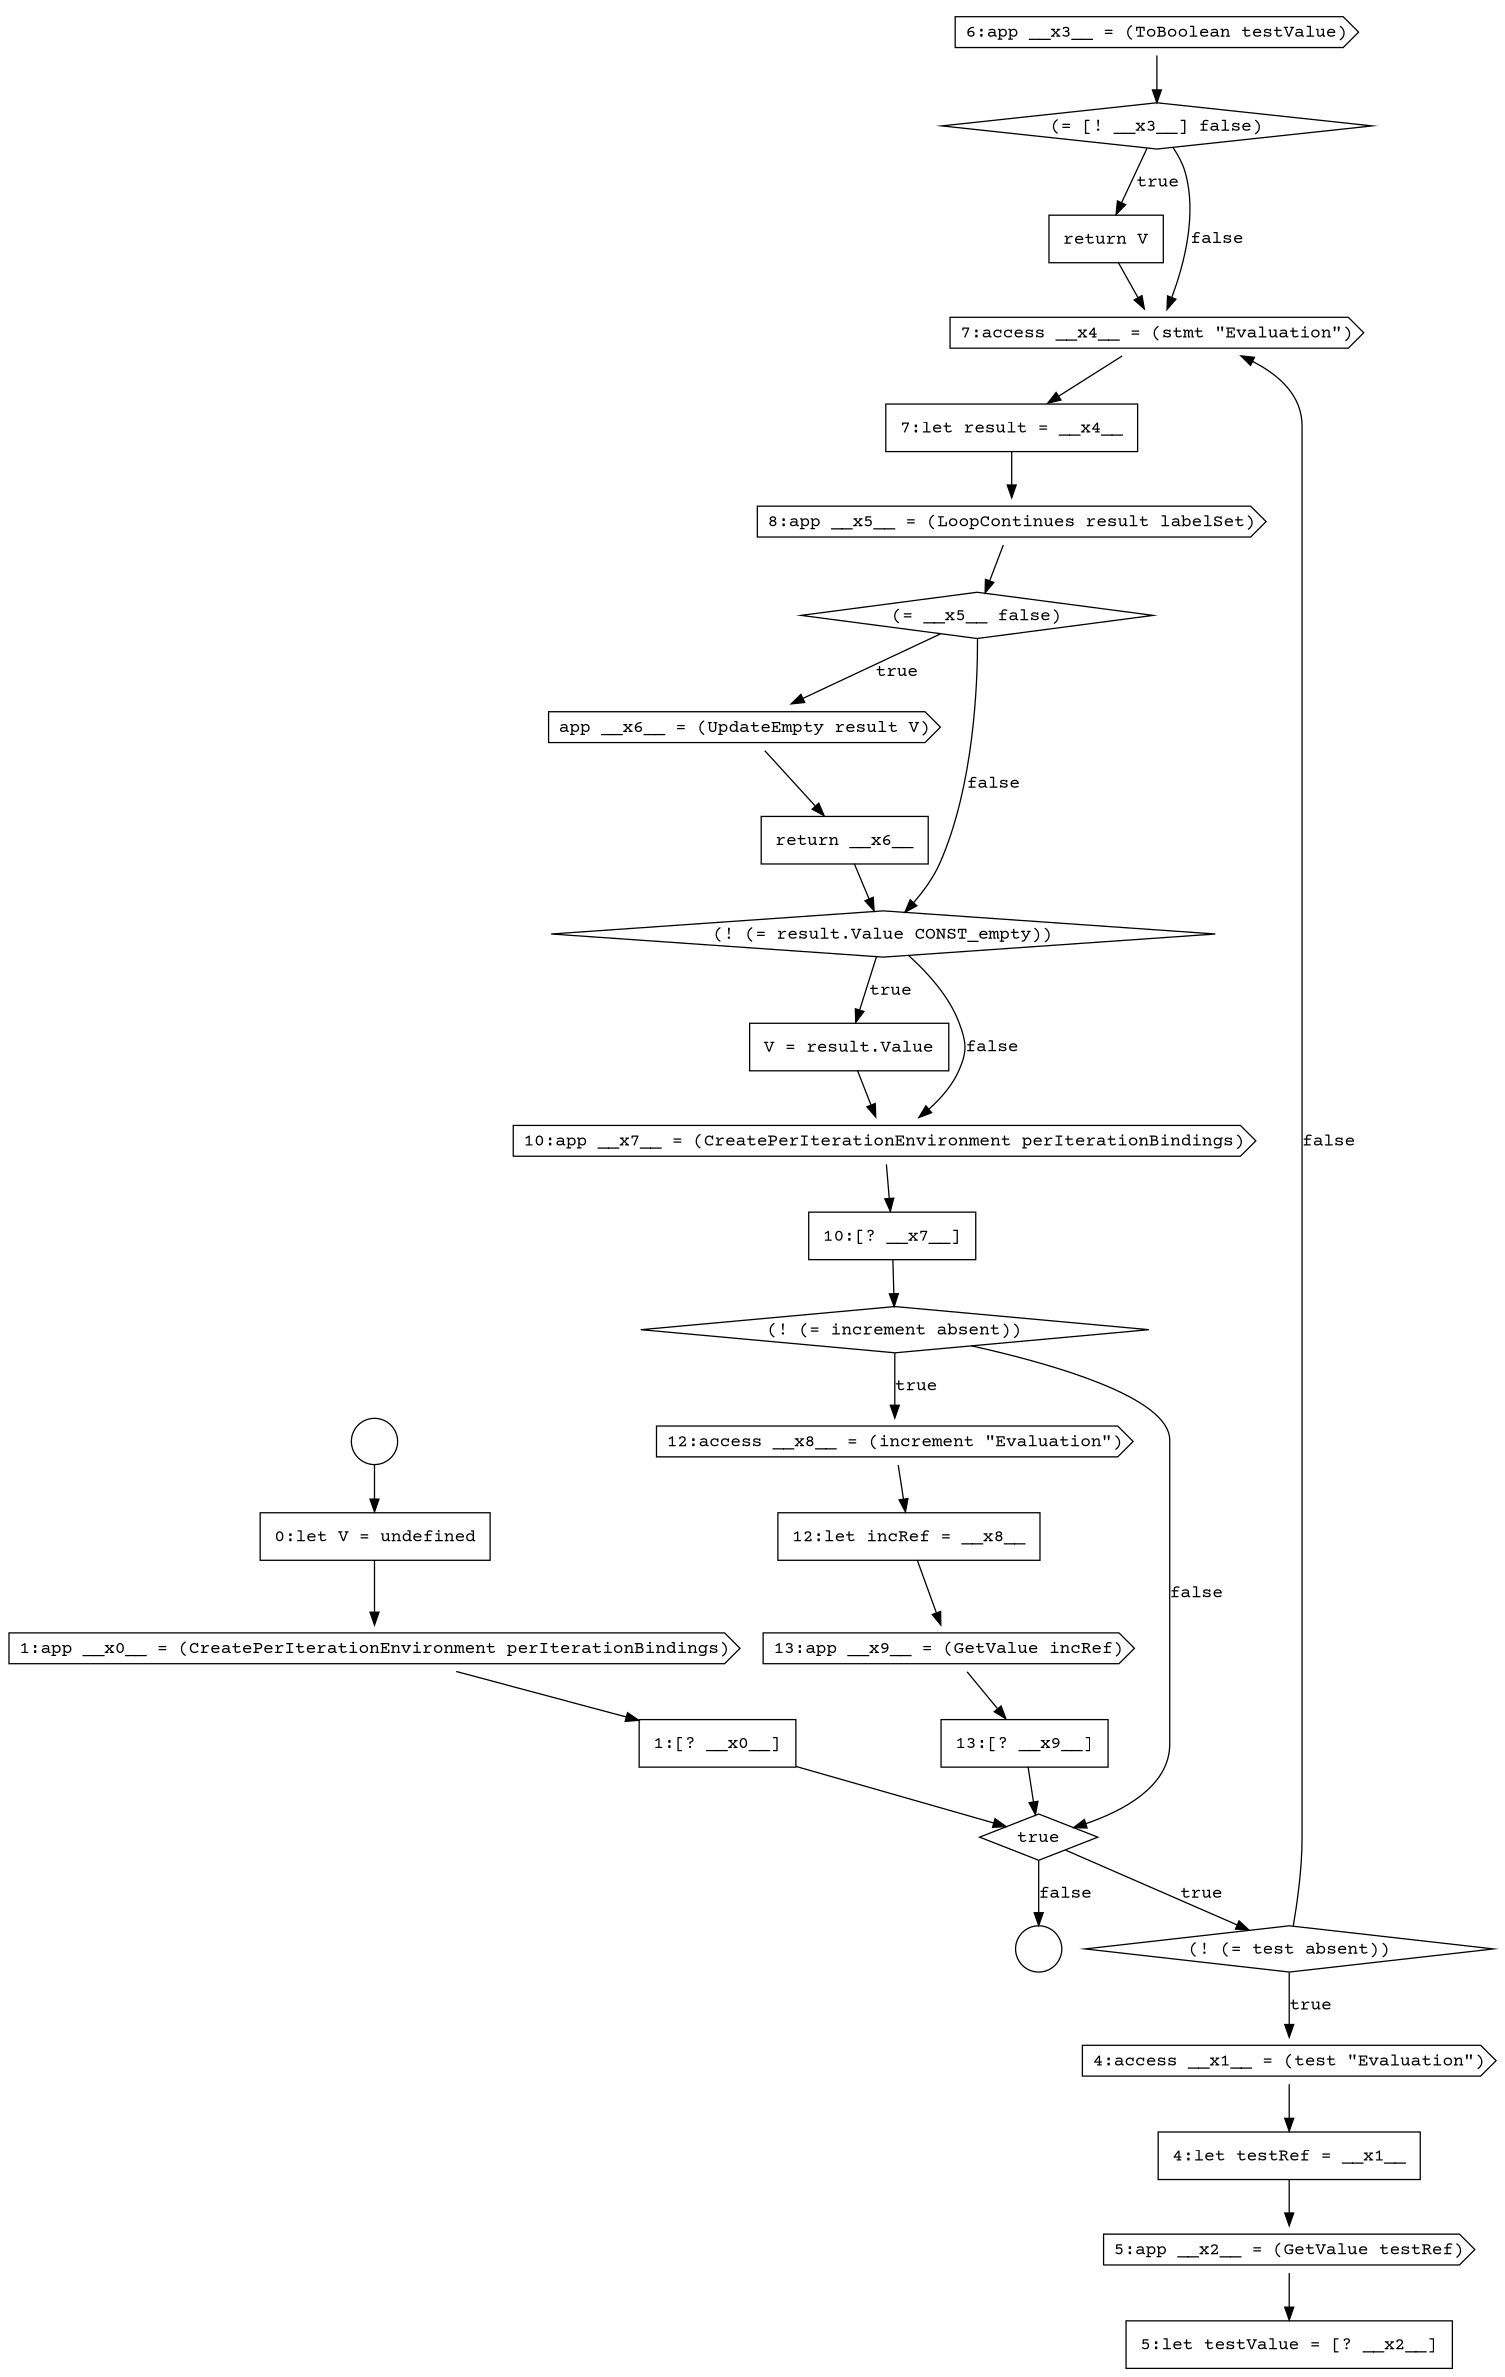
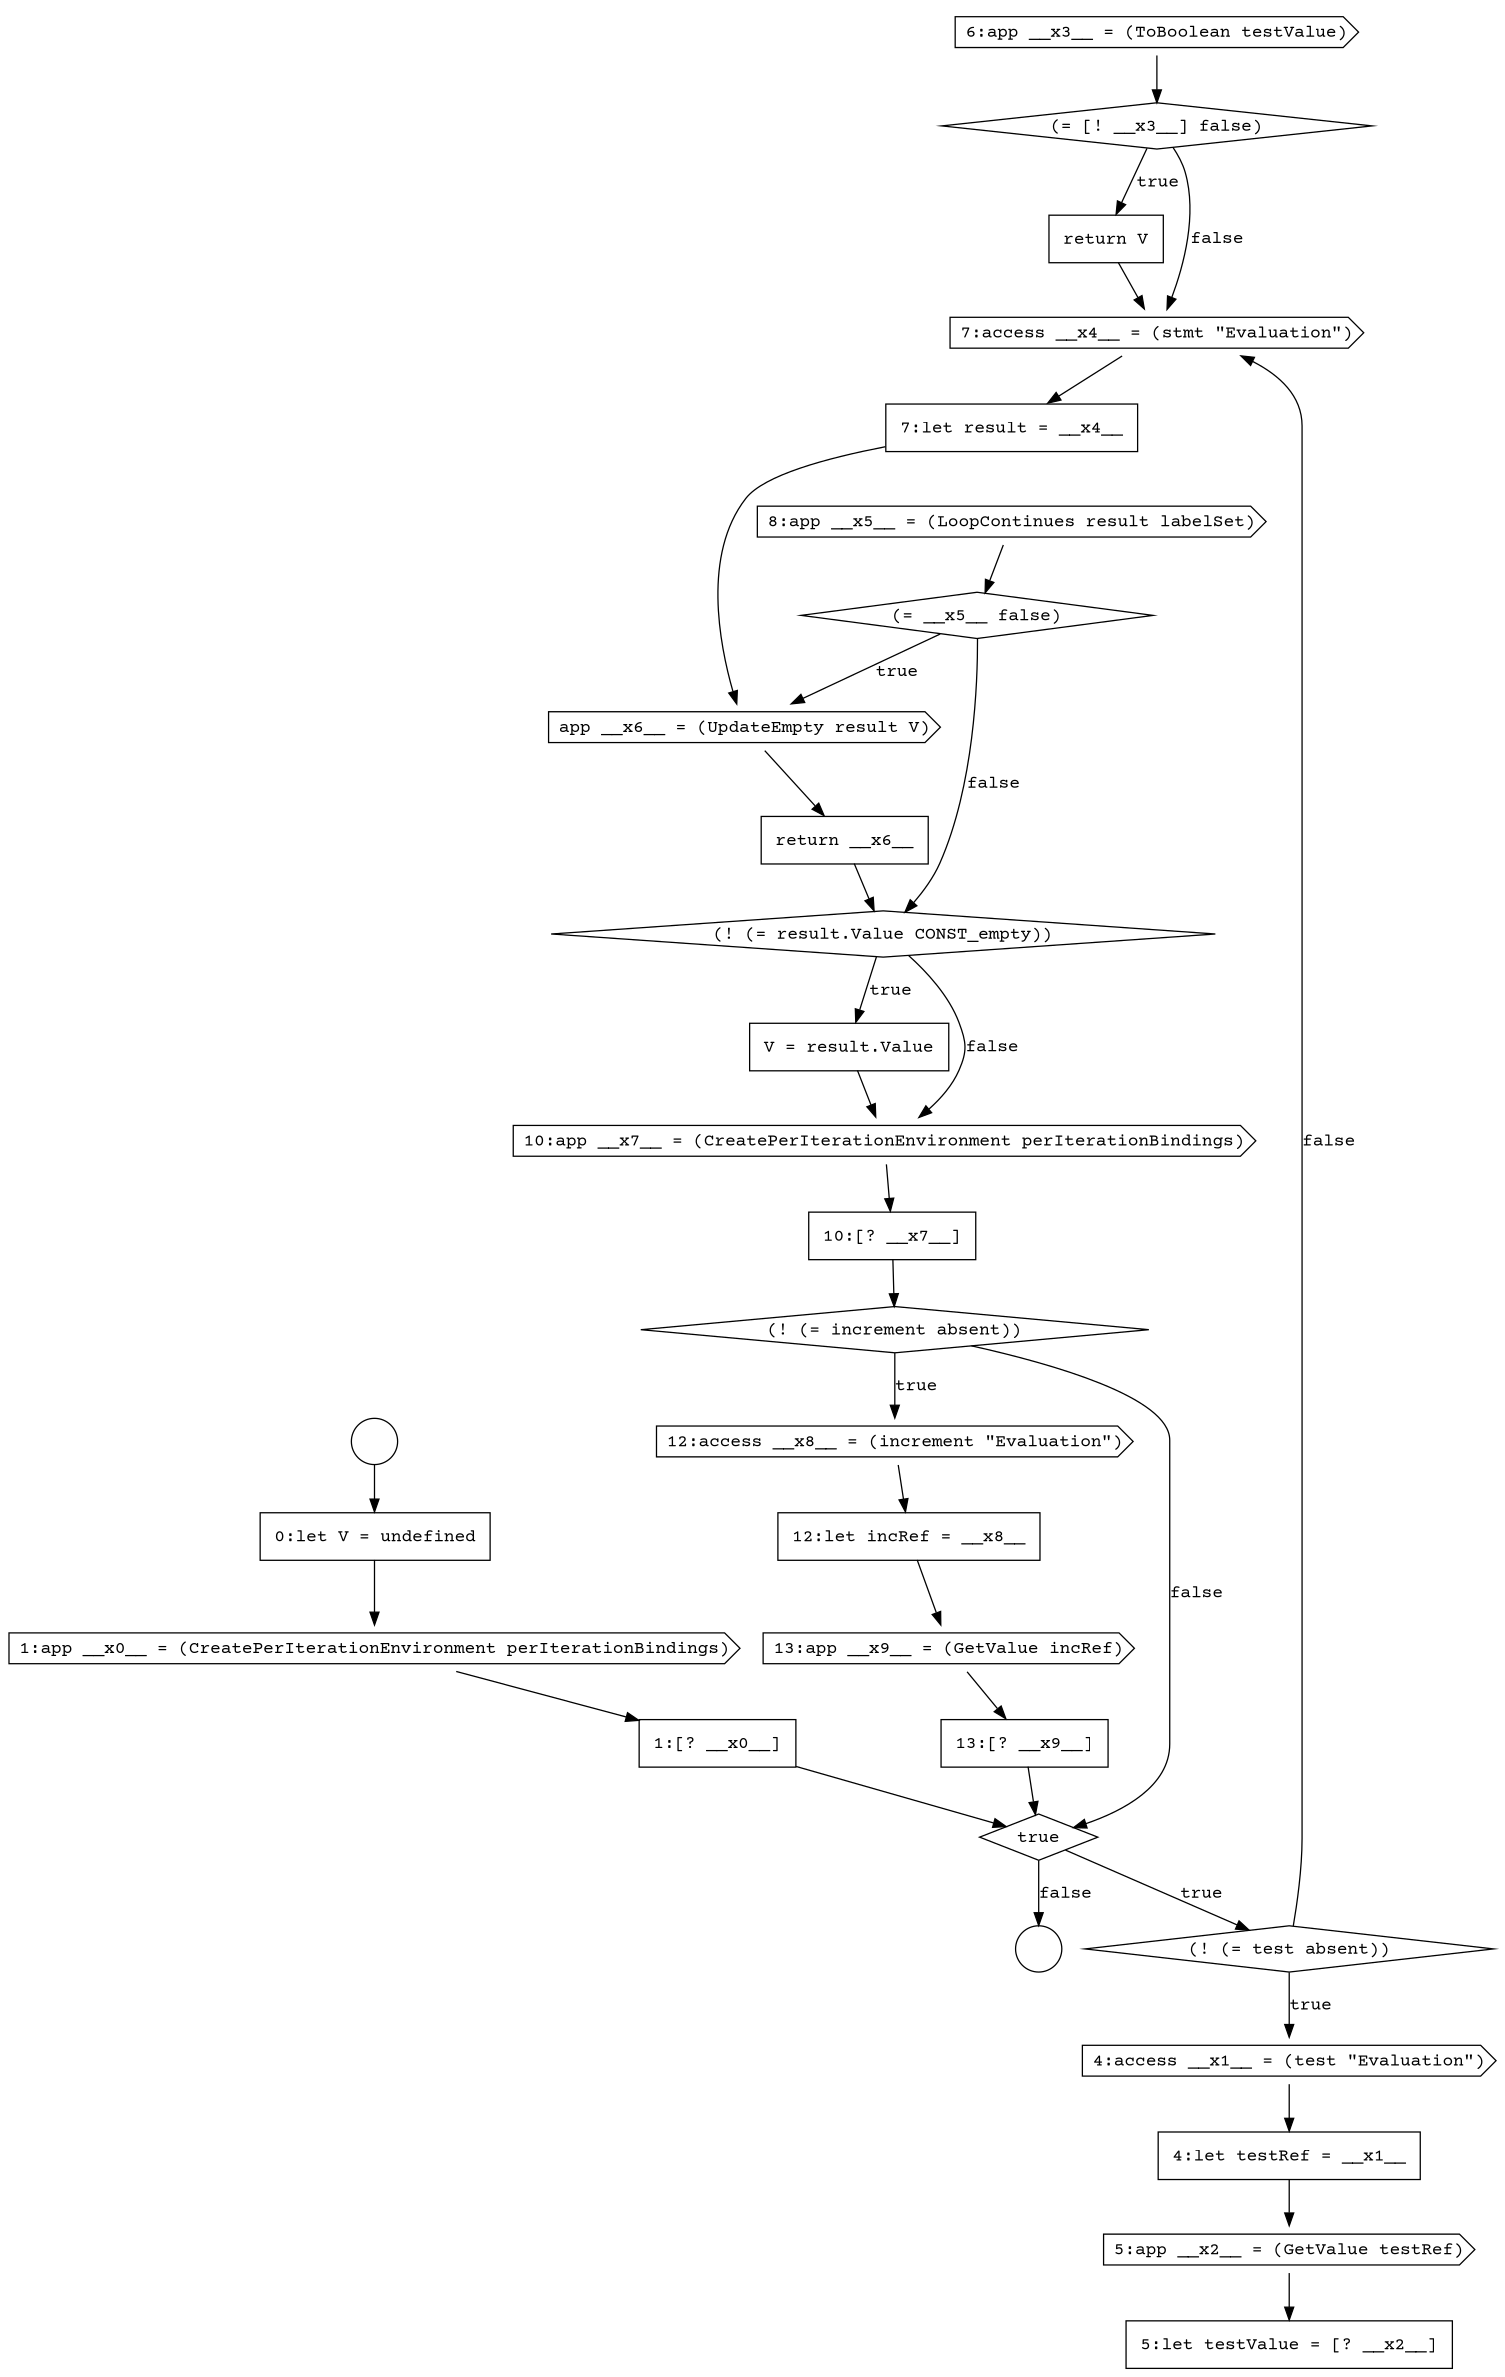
edge "7:let result = __x4__" -> "8:app __x5__ = (LoopContinues result labelSet)": now "7:let result = __x4__" -> "app __x6__ = (UpdateEmpty result V)"
